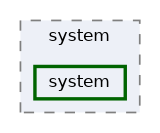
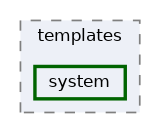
cluster "system": label "system" -> "templates"
